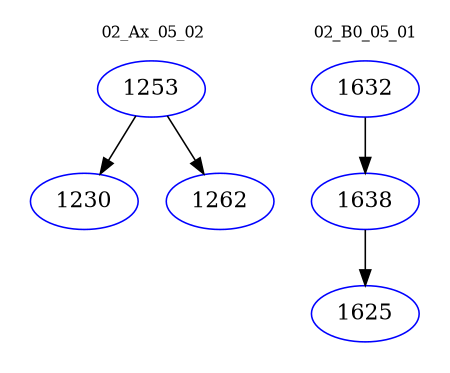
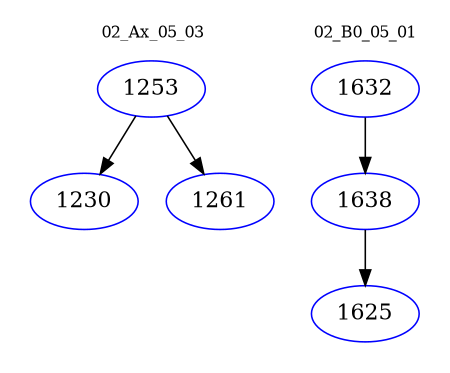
cluster "02_Ax_05_02": label "02_Ax_05_02" -> "02_Ax_05_03"
node "1262": label "1262" -> "1261"
